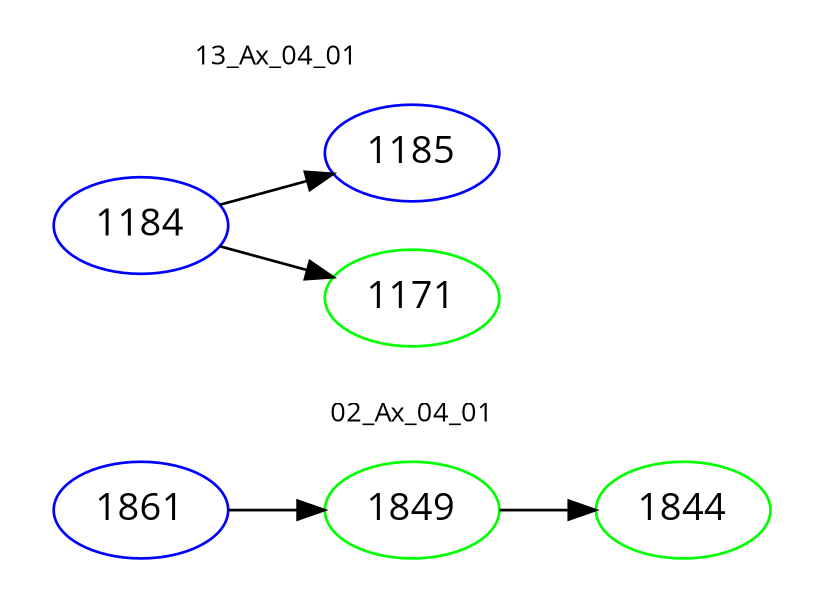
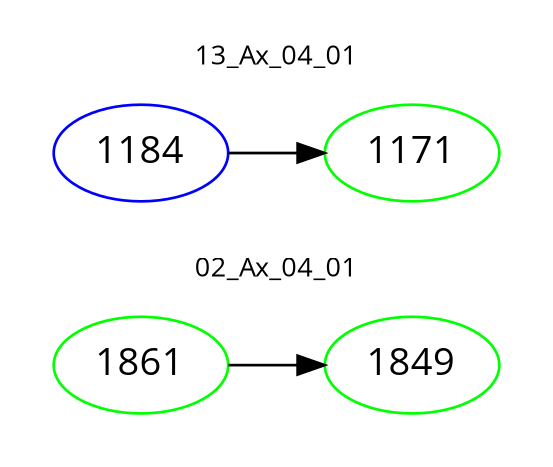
node "1185": removed
node "1861": color blue -> green
node "1844": removed
